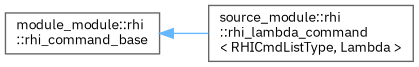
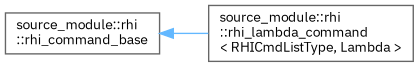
node "module_module::rhi ::rhi_command_base": label "module_module::rhi ::rhi_command_base" -> "source_module::rhi ::rhi_command_base"
